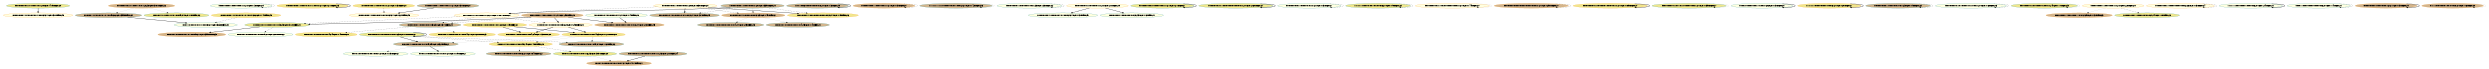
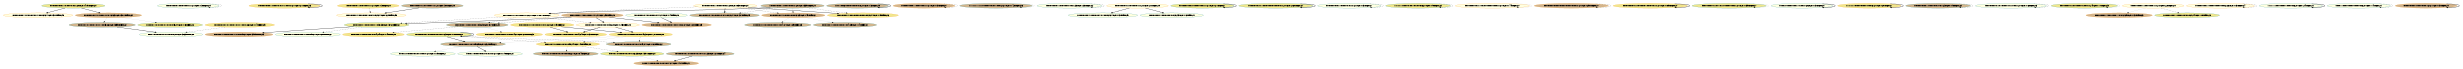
node "01111000000001001000_8-27_COV:16_LEN:20": removed
edge "00000000001101000010_1-20_COV:419_LEN:20" -> "0000000001101000010101_2-23_COV:381_LEN:22": added
